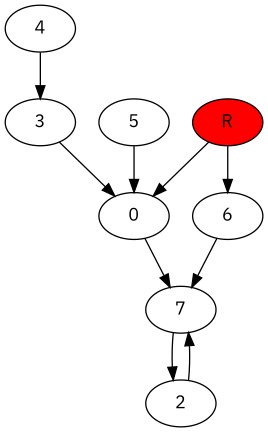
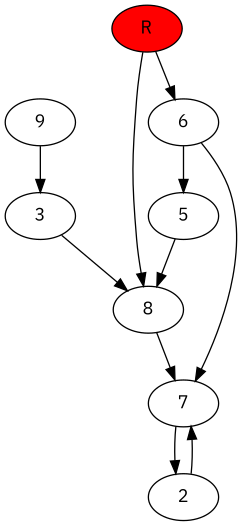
node "4": label "4" -> "9"
edge "6" -> "5": added
node "0": label "0" -> "8"
